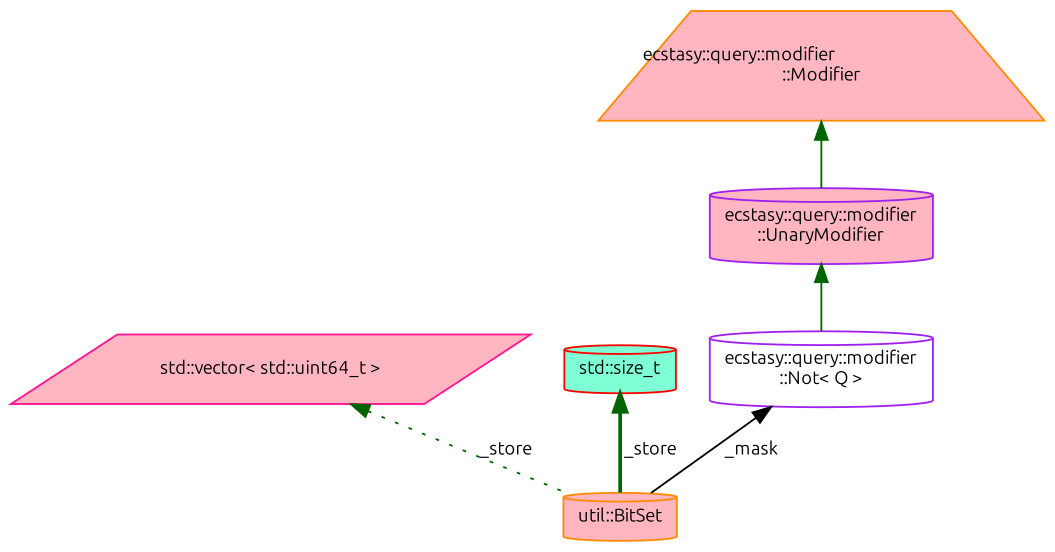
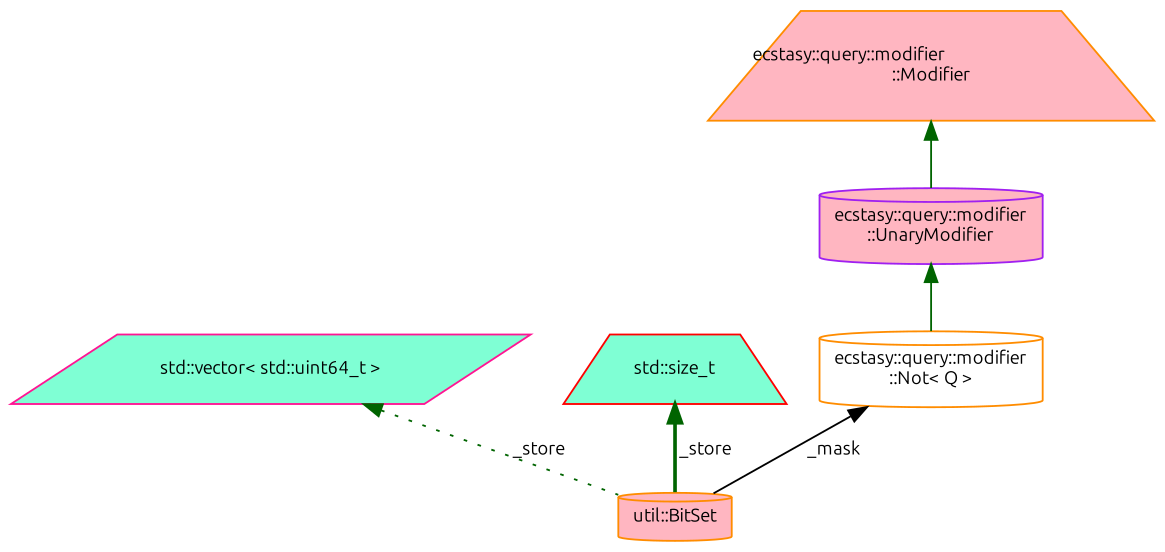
node "std::vector< std::uint64_t >": fillcolor lightpink -> aquamarine
node "std::size_t": shape cylinder -> trapezium
node "ecstasy::query::modifier ::Not< Q >": color purple -> darkorange
